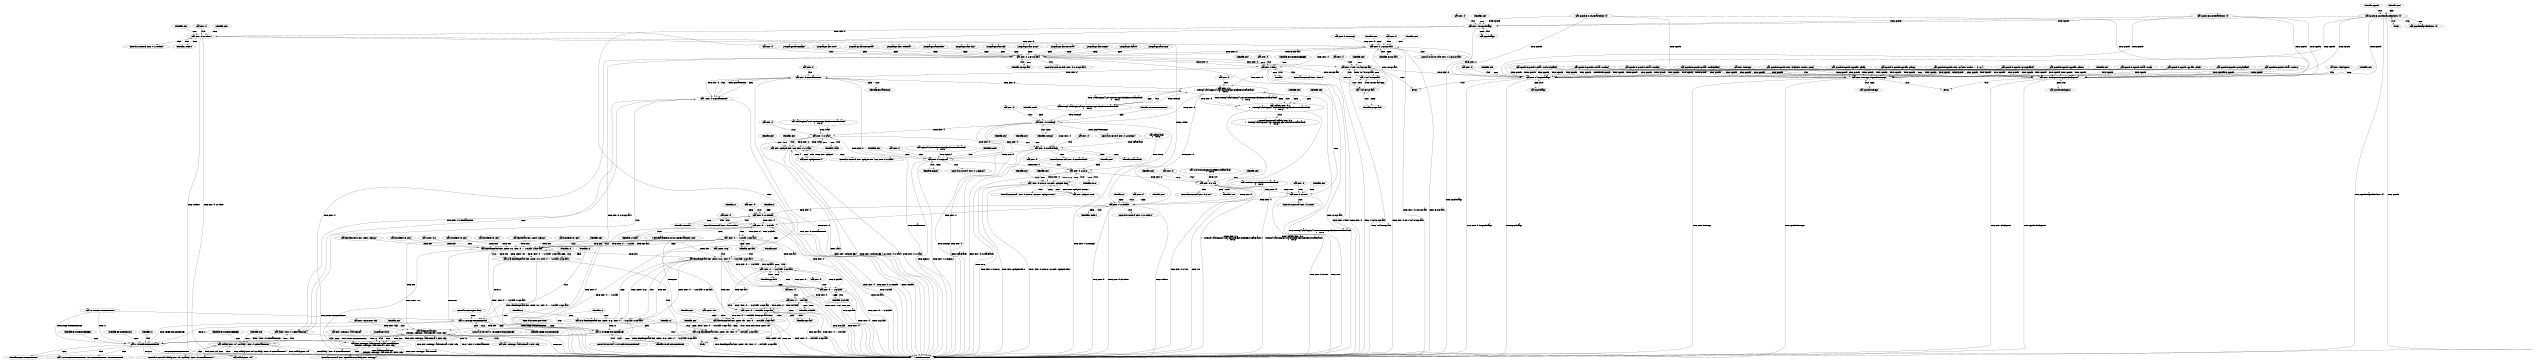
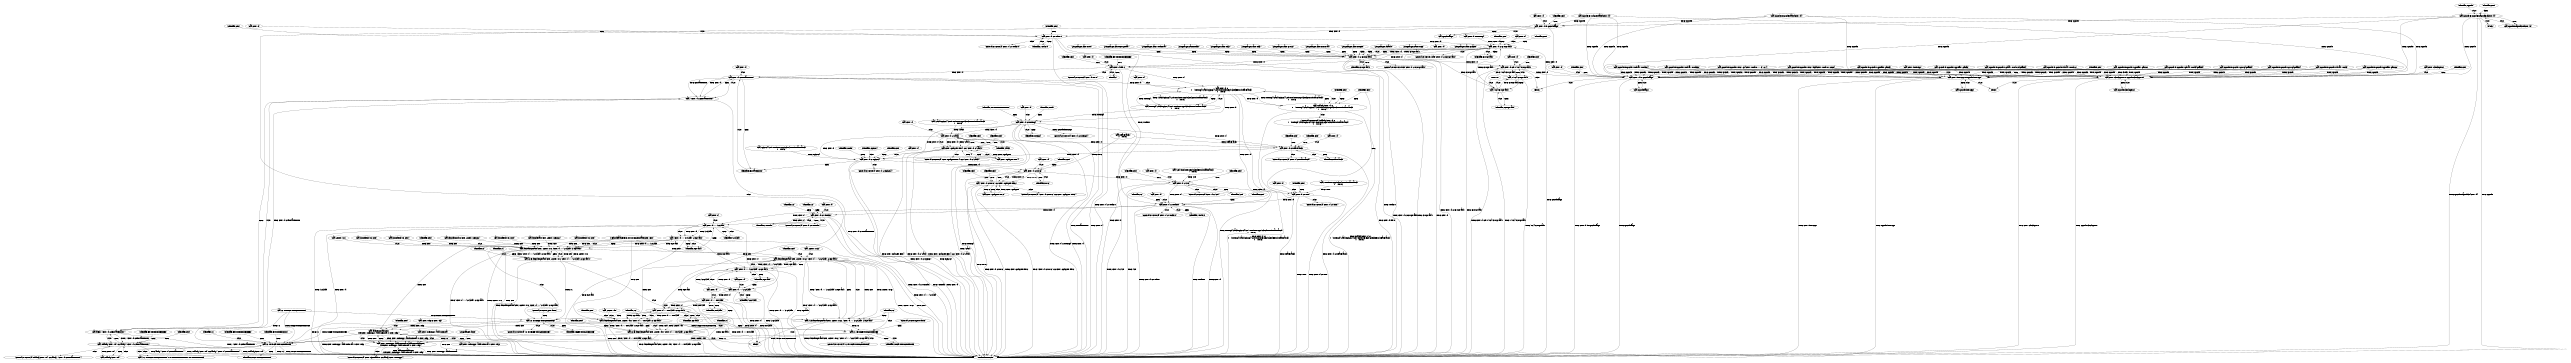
edge "(Call,opcode = opcode.u.gprefix->pfx_f3)" -> "(Call,ctxt->d |= opcode.flags)": label "CONTINUE: opcode" -> "DDG: opcode"
edge "(Call,opcode = opcode.u.idual->mod012)" -> "(Call,ctxt->check_perm = opcode.check_perm)": label "DDG: opcode" -> "DDG: check"
edge "(Call,ctxt->d & Op3264)" -> "(Identifier,Op3264)": now "(Call,ctxt->d & Op3264)" -> "(Identifier,EmulateOnUD)"
